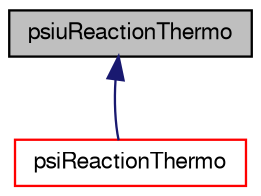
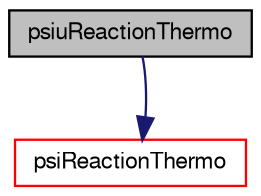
edge "psiReactionThermo" -> "psiuReactionThermo": reversed
